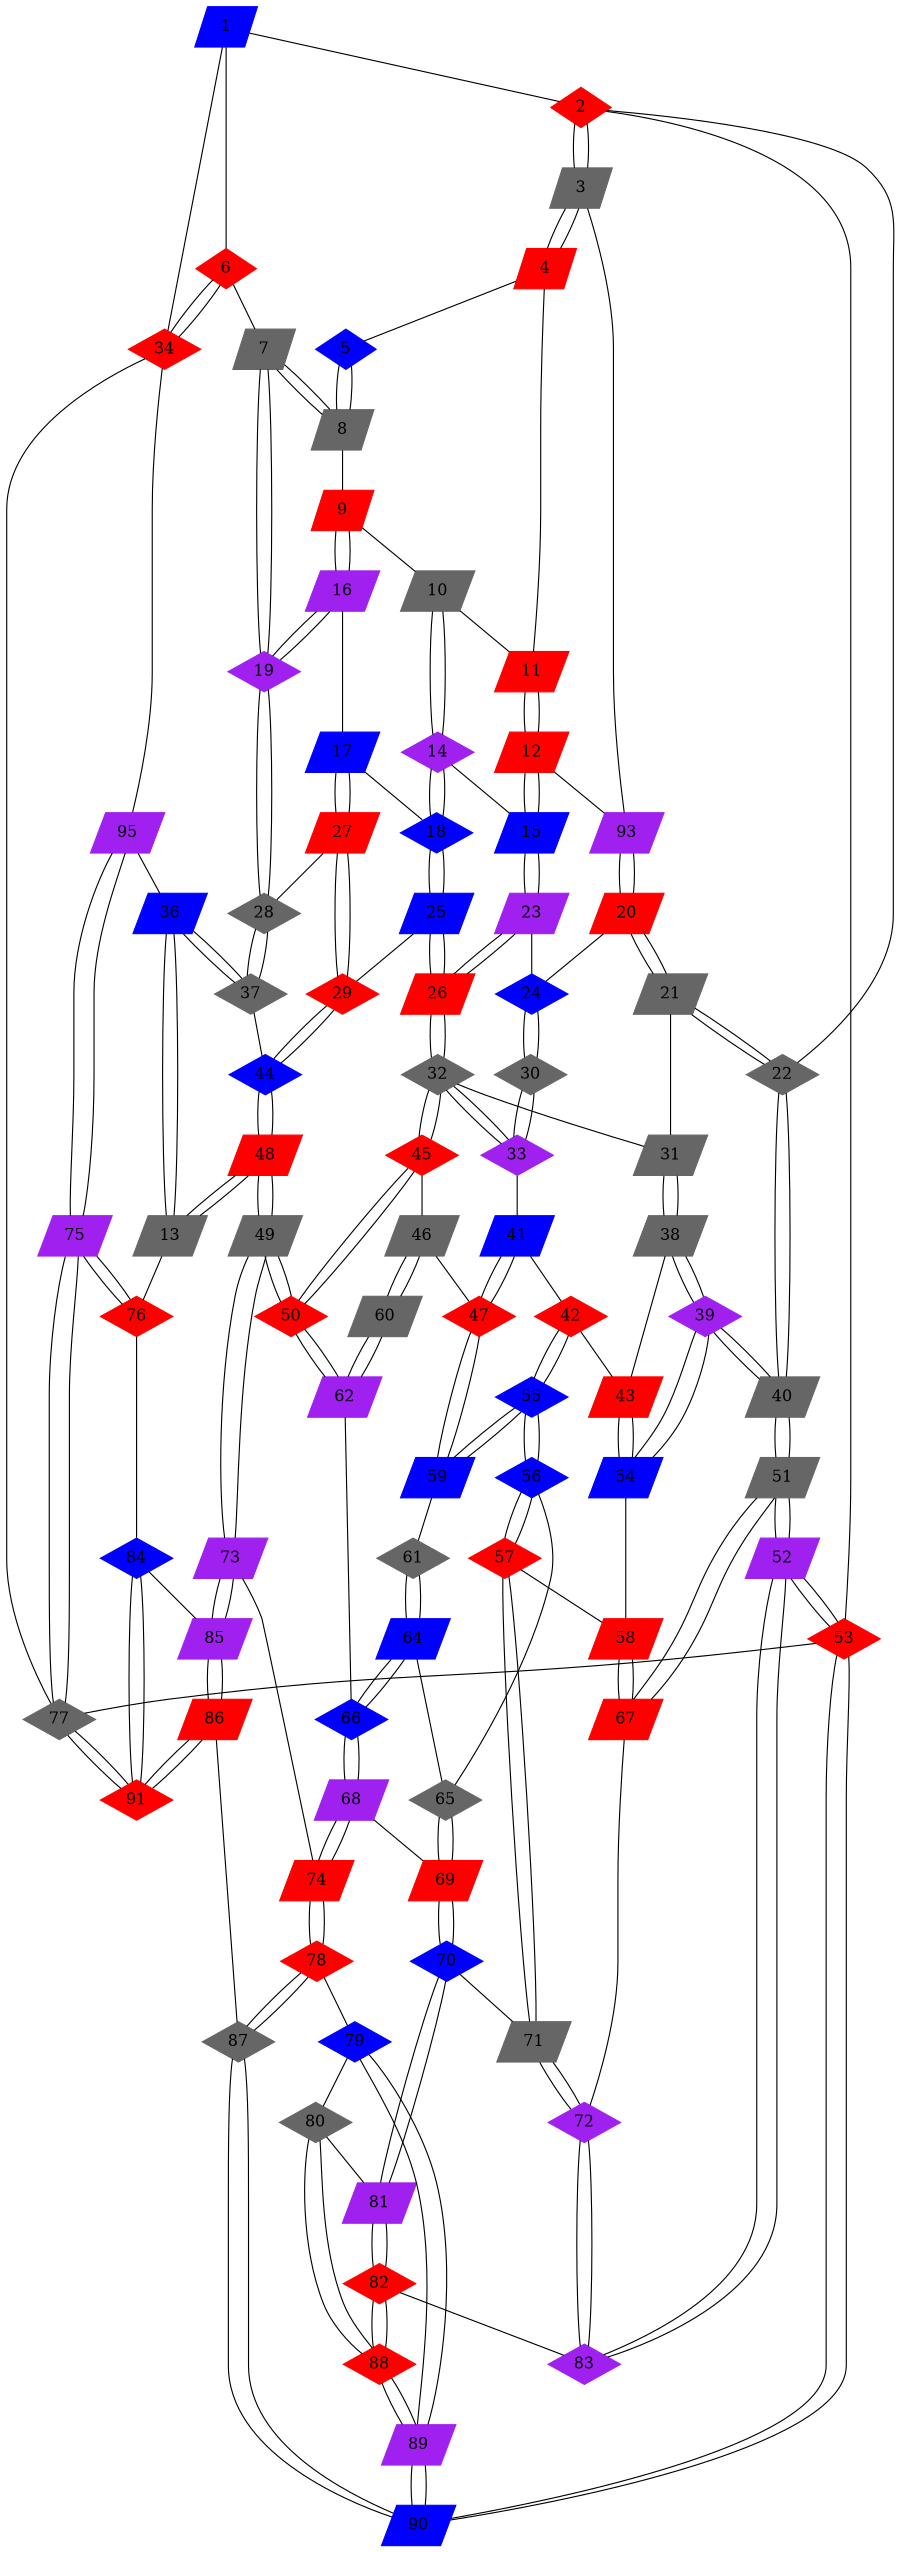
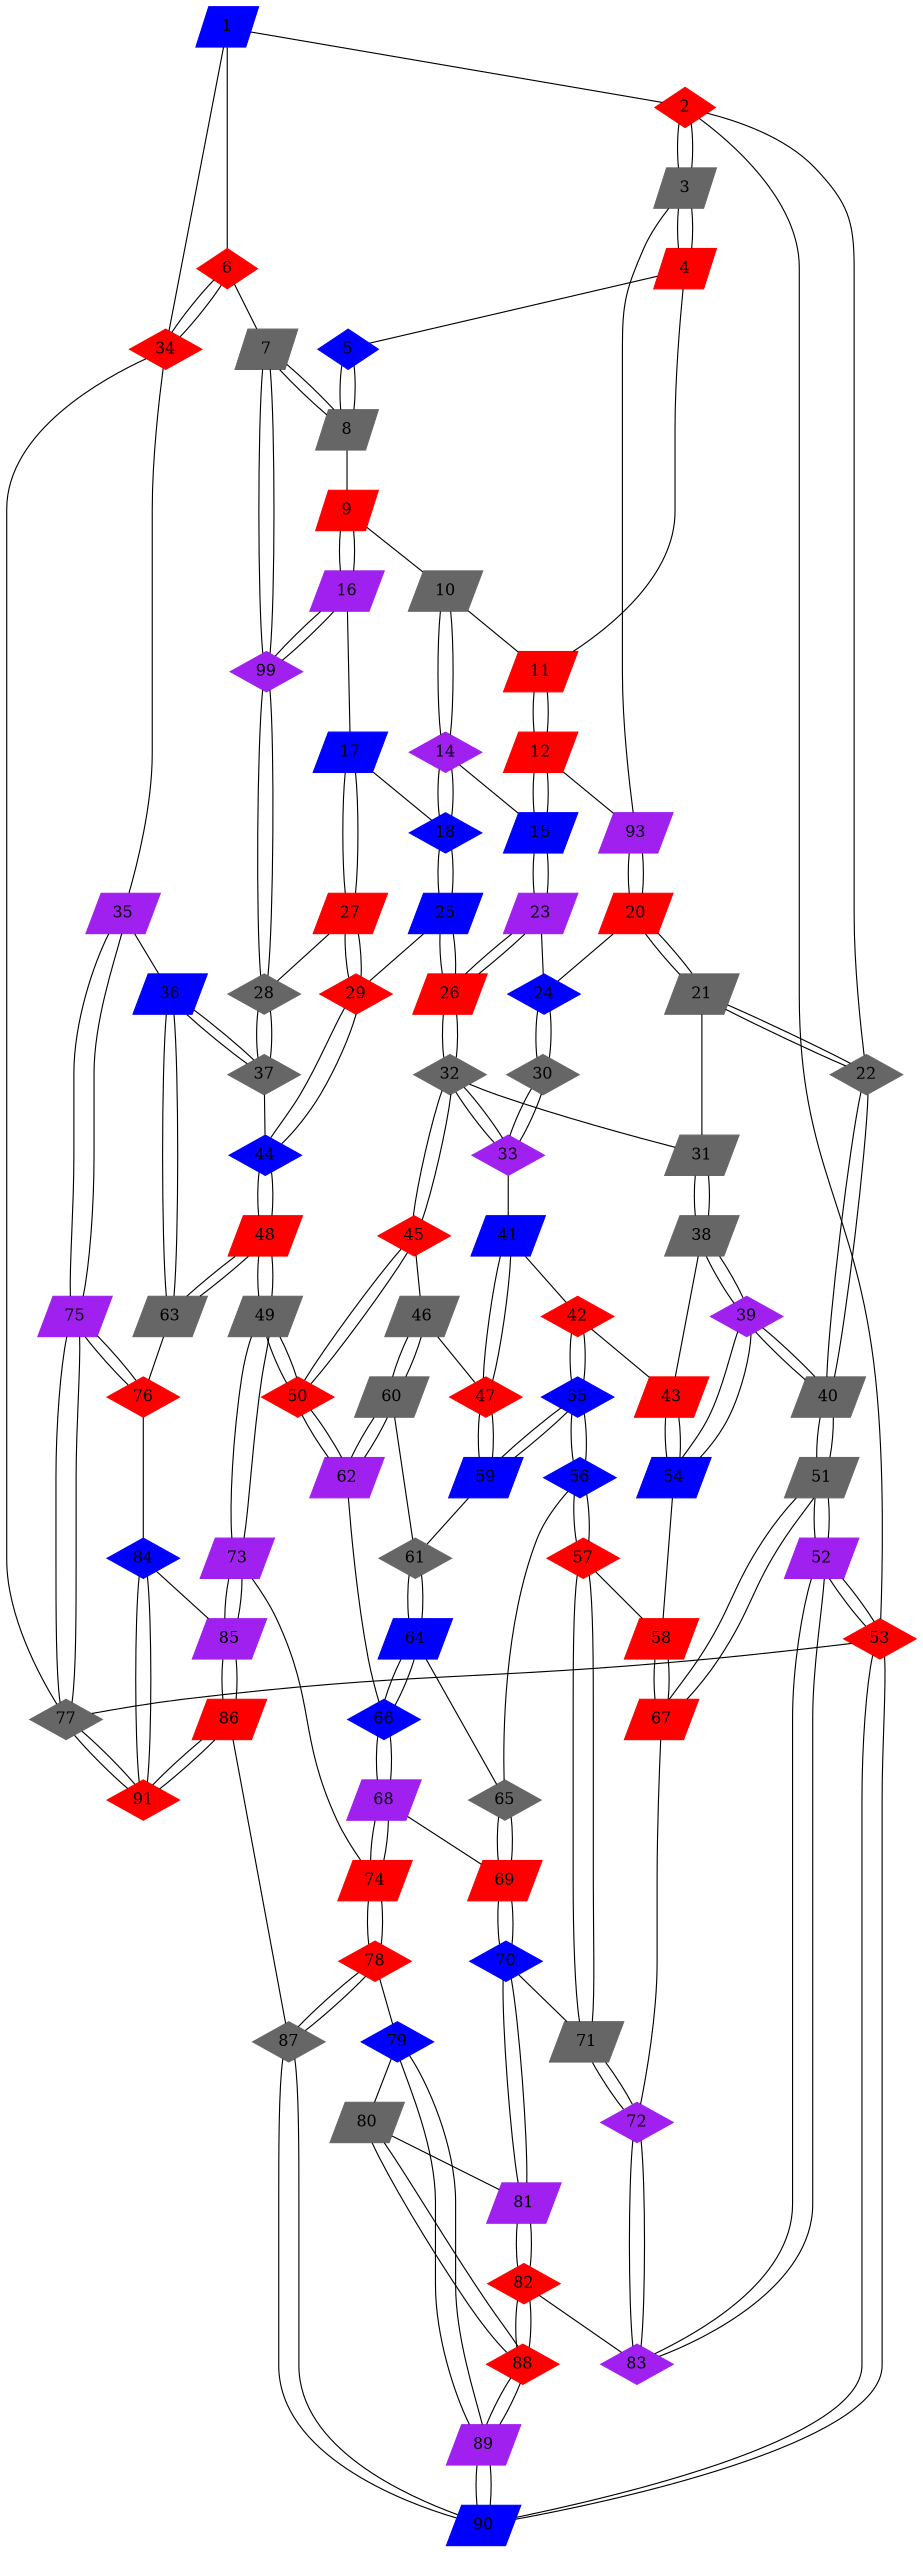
node "19": label "19" -> "99"
node "95": label "95" -> "35"
node "13": label "13" -> "63"
edge "60" -- "61": added
node "80": shape diamond -> parallelogram
